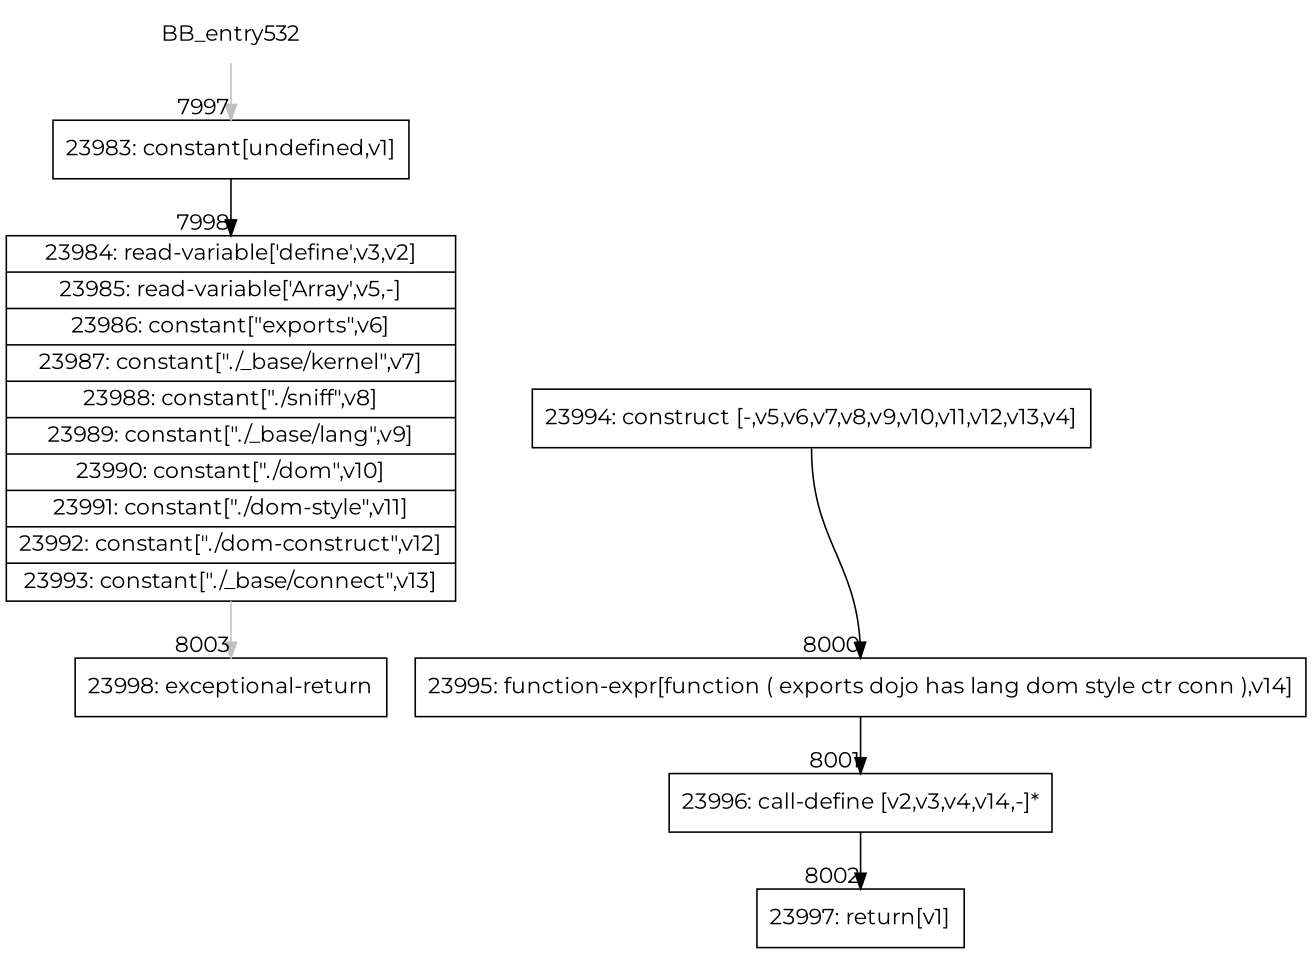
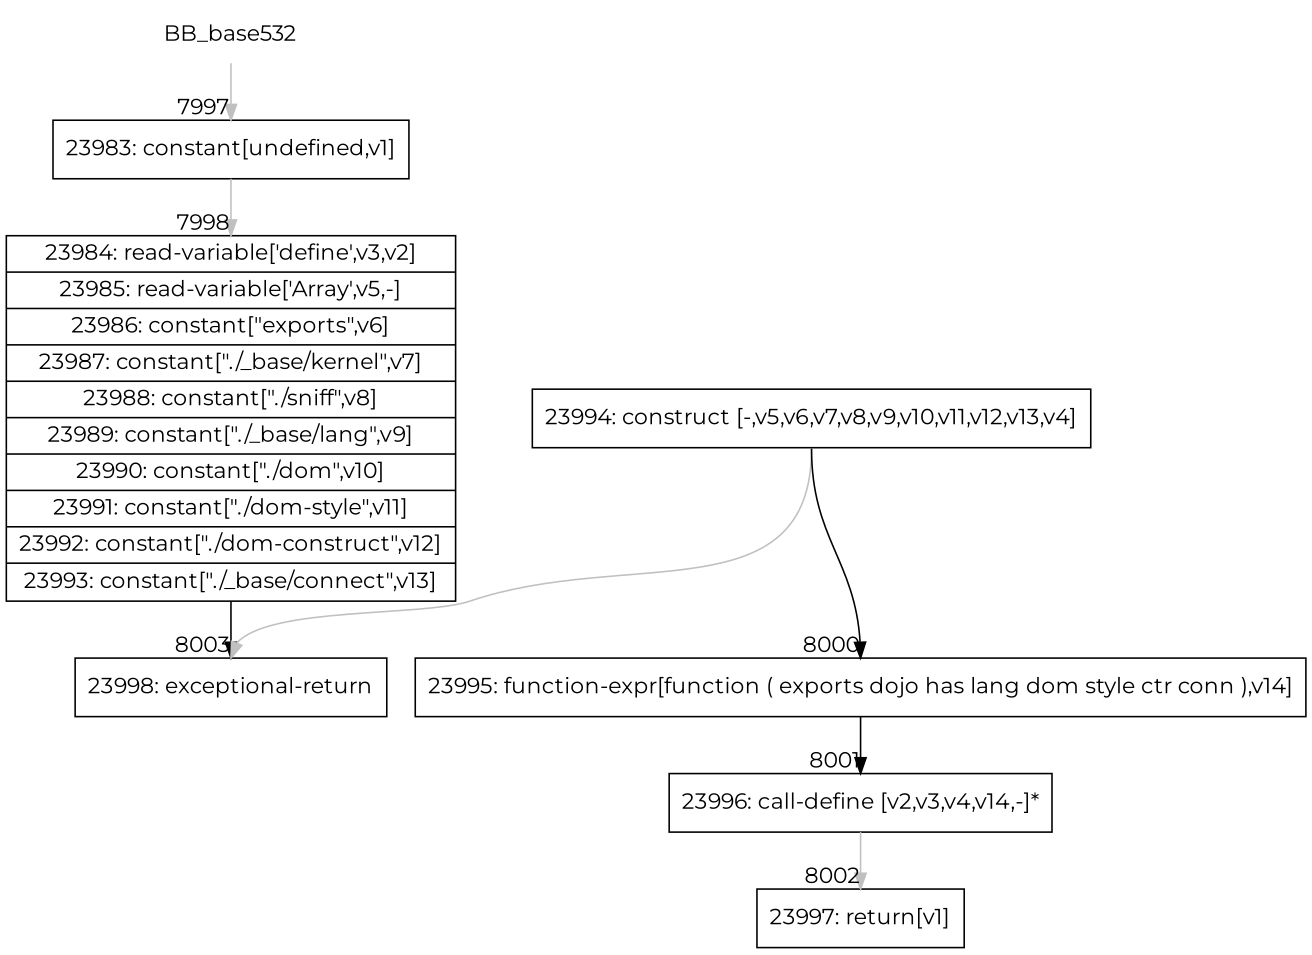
node "BB_entry532": label "BB_entry532" -> "BB_base532"
edge "23983: constant[undefined,v1]" -> "23984: read-variable['define',v3,v2]": color black -> gray
edge "23994: construct [-,v5,v6,v7,v8,v9,v10,v11,v12,v13,v4]" -> "23998: exceptional-return": added
edge "23984: read-variable['define',v3,v2]" -> "23998: exceptional-return": color gray -> black
edge "23996: call-define [v2,v3,v4,v14,-]*" -> "23997: return[v1]": color black -> gray
